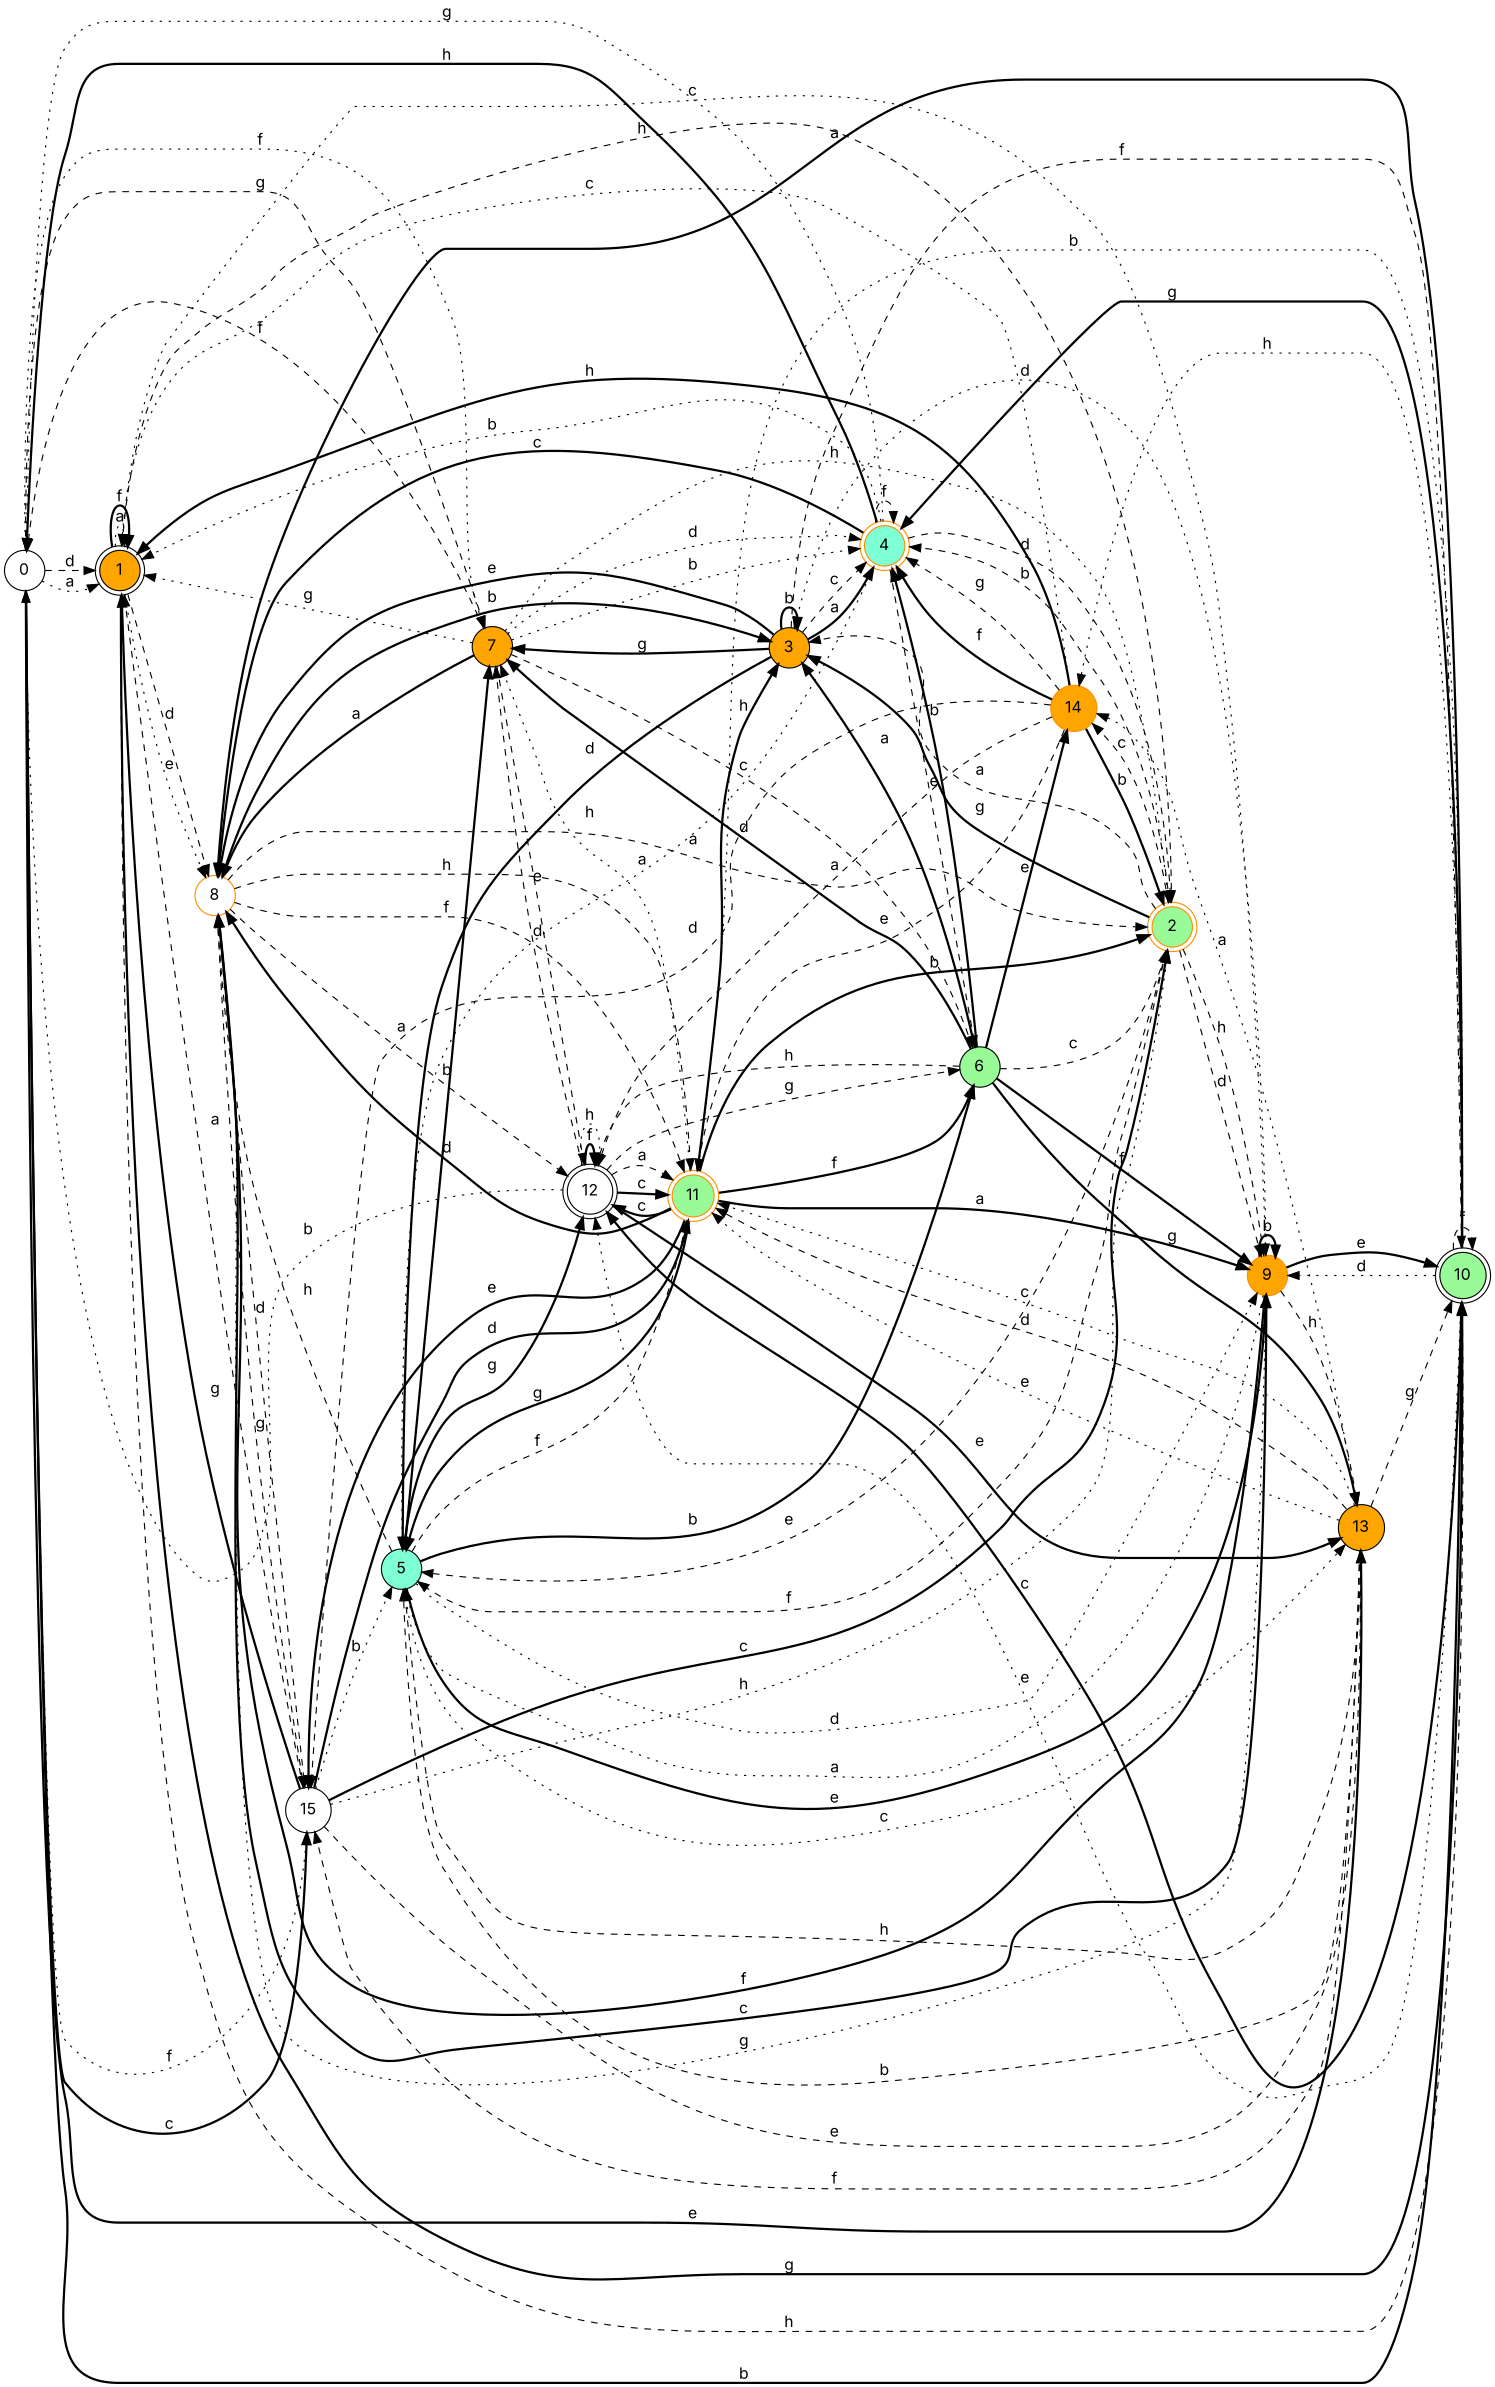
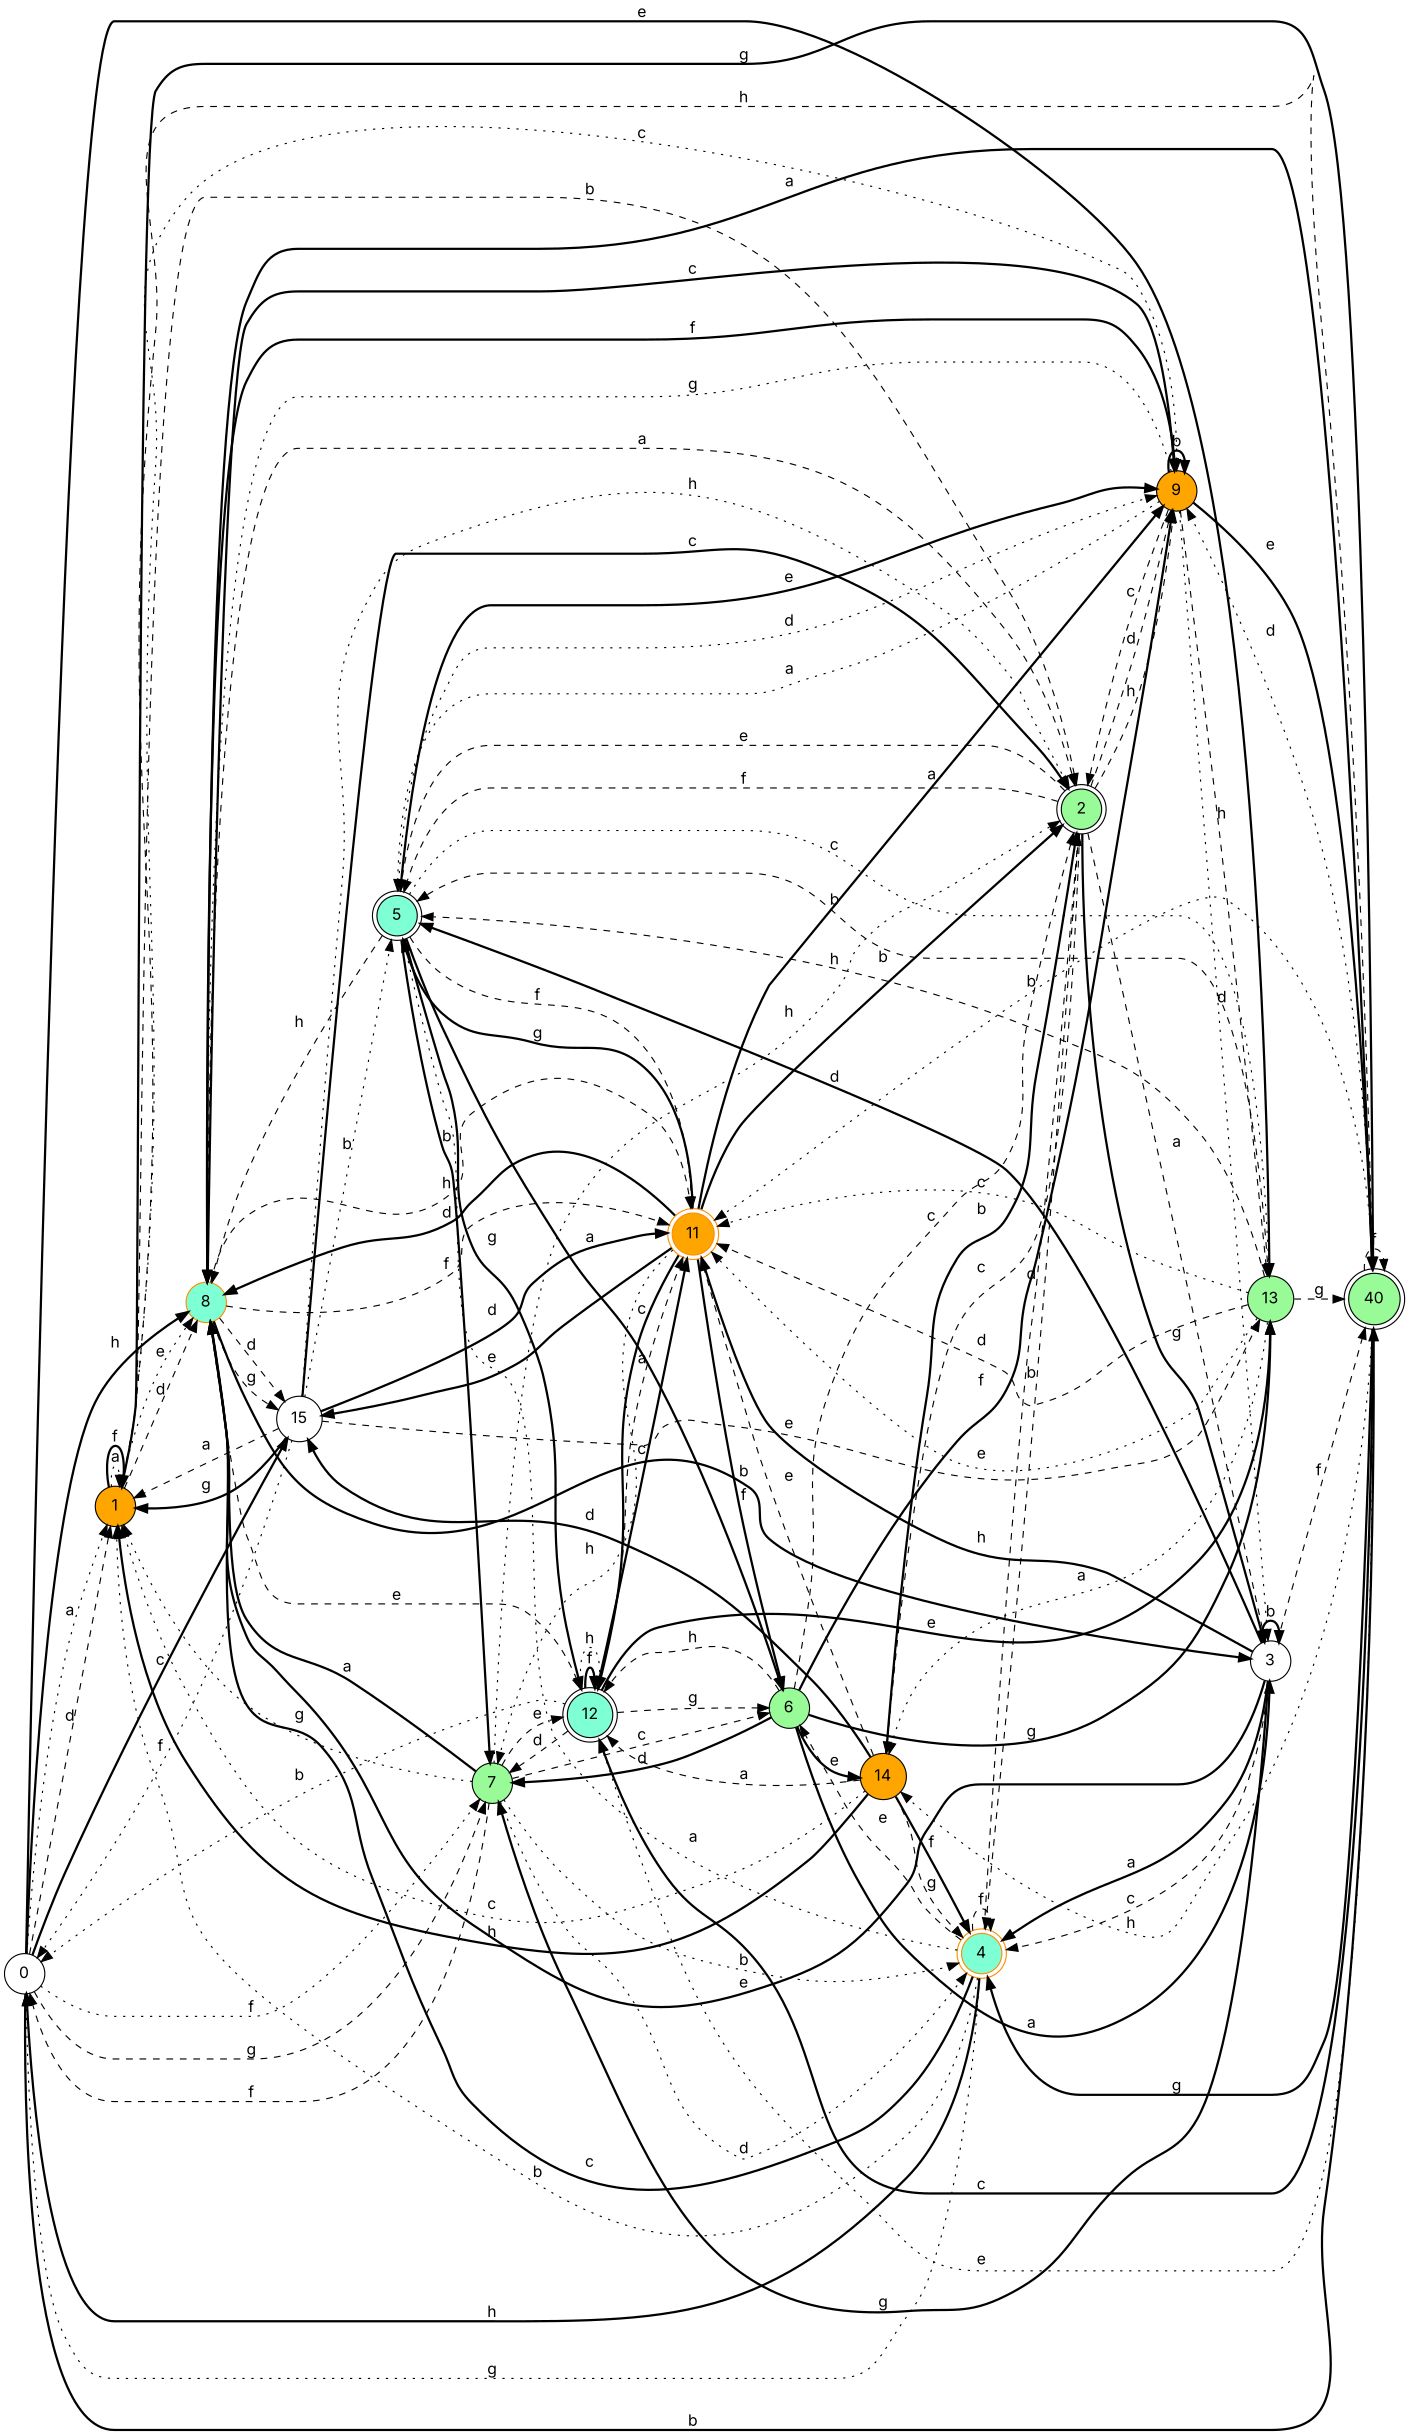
edge "1" -> "2": label "h" -> "b"
node "1": shape doublecircle -> circle
edge "9" -> "2": added, label "c"
node "7": fillcolor orange -> palegreen
node "3": fillcolor orange -> white
node "14": color darkorange -> black
edge "6" -> "4": removed, label "b"
node "8": fillcolor white -> aquamarine
edge "11" -> "3": reversed
node "2": color darkorange -> black
edge "14" -> "15": style dashed -> bold
edge "8" -> "12": label "a" -> "e"
node "12": fillcolor white -> aquamarine
node "11": fillcolor palegreen -> orange
node "9": color darkorange -> black
node "10": label "10" -> "40"
edge "5" -> "6": label "b" -> "a"
node "13": fillcolor orange -> palegreen
node "5": shape circle -> doublecircle
edge "0" -> "8": added, label "h"
edge "13" -> "15": removed, label "f"
